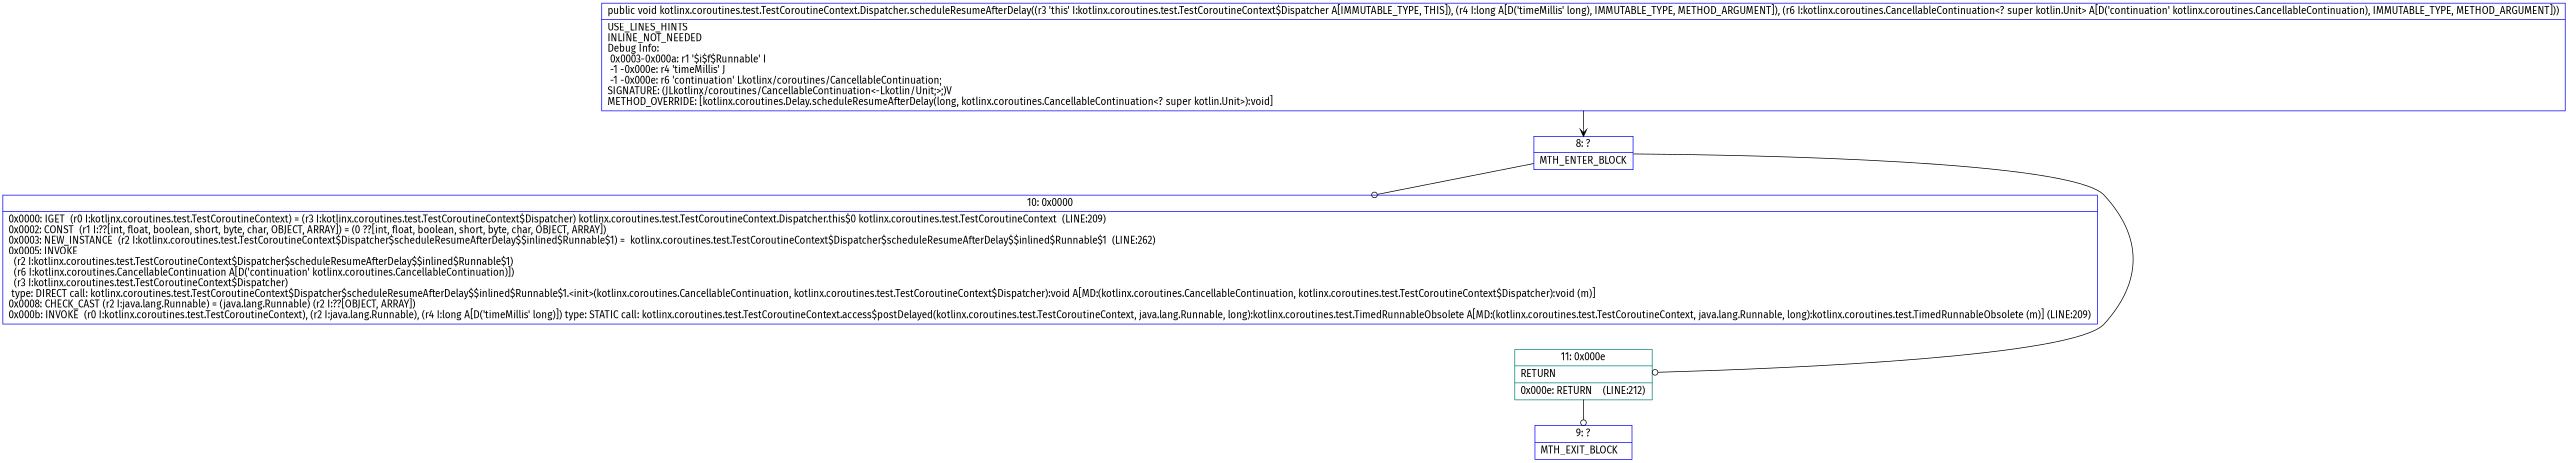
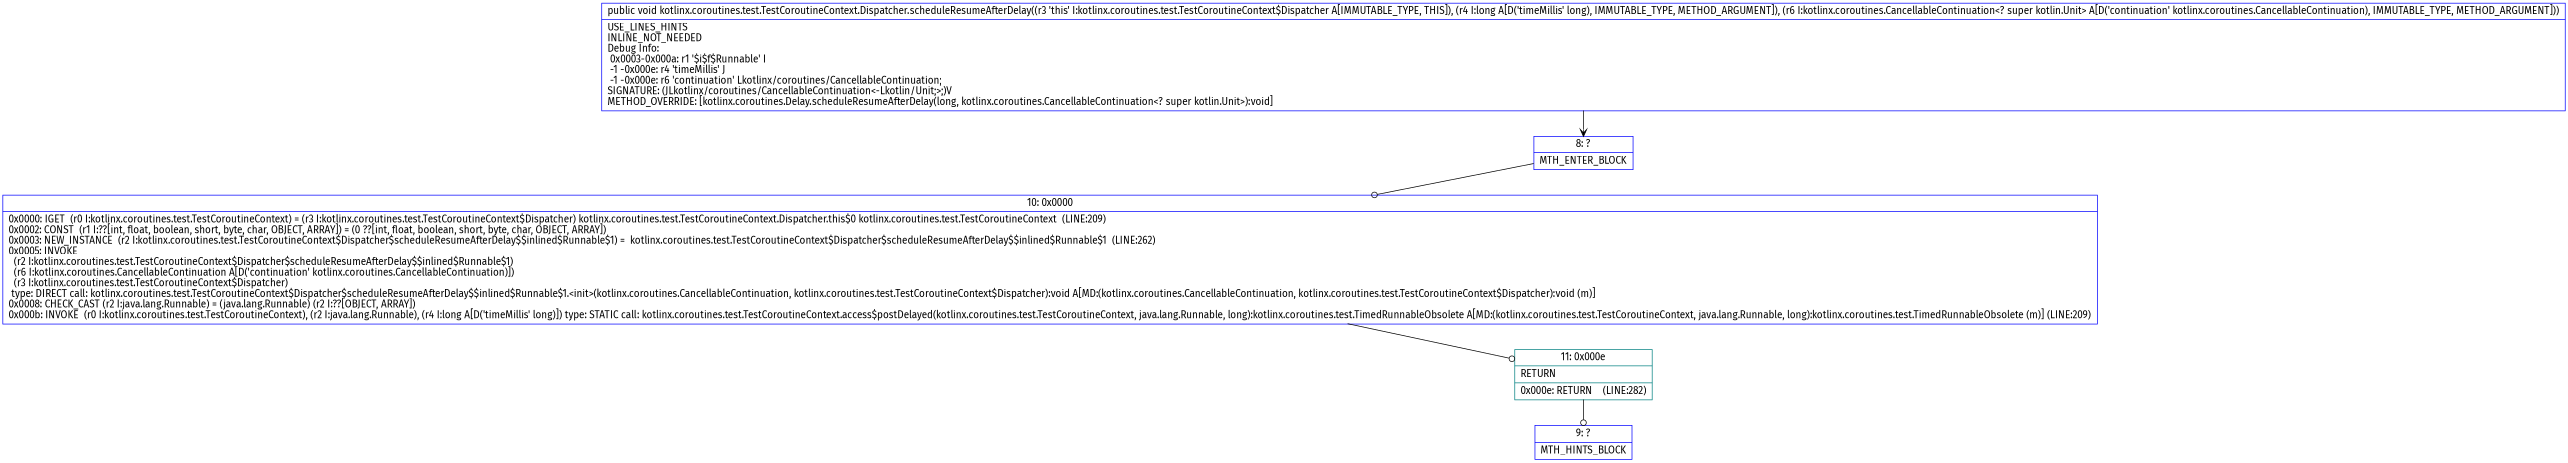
edge "8: ?" -> "11: 0x000e": now "10: 0x0000" -> "11: 0x000e"
node "11: 0x000e": text "0x000e: RETURN    (LINE:212)" -> "0x000e: RETURN    (LINE:282)"
node "9: ?": text "MTH_EXIT_BLOCK" -> "MTH_HINTS_BLOCK"
